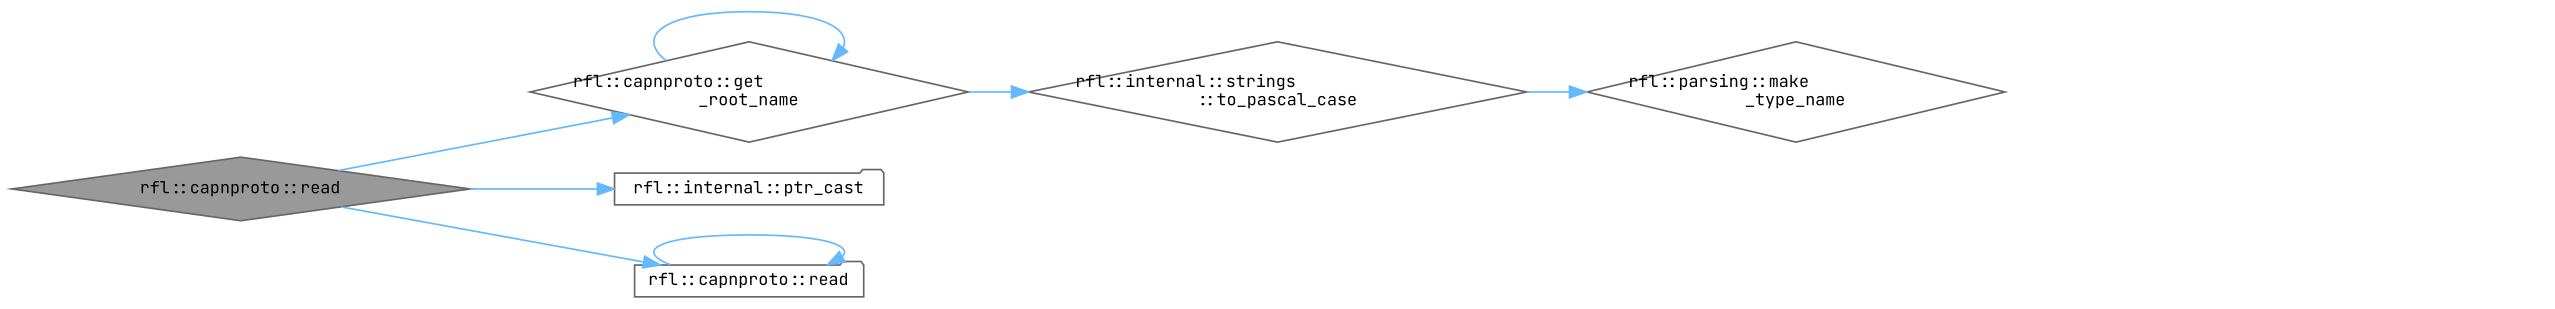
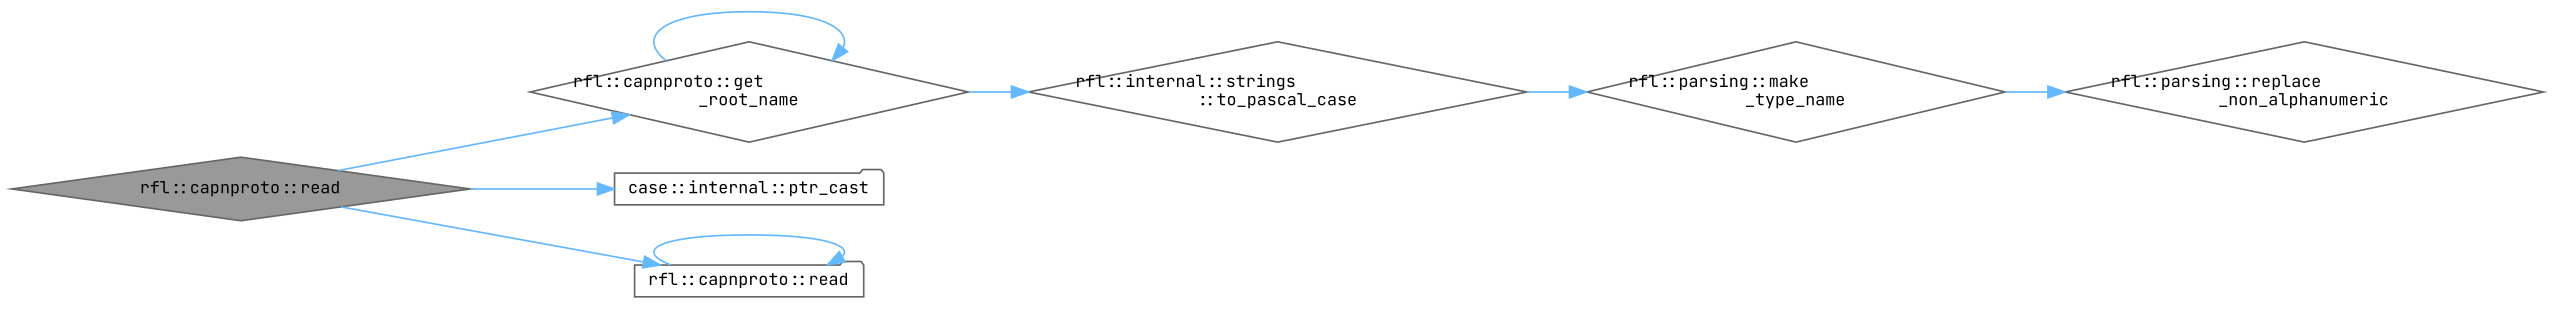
node "rfl::parsing::replace _non_alphanumeric": added
node "rfl::internal::ptr_cast": label "rfl::internal::ptr_cast" -> "case::internal::ptr_cast"
